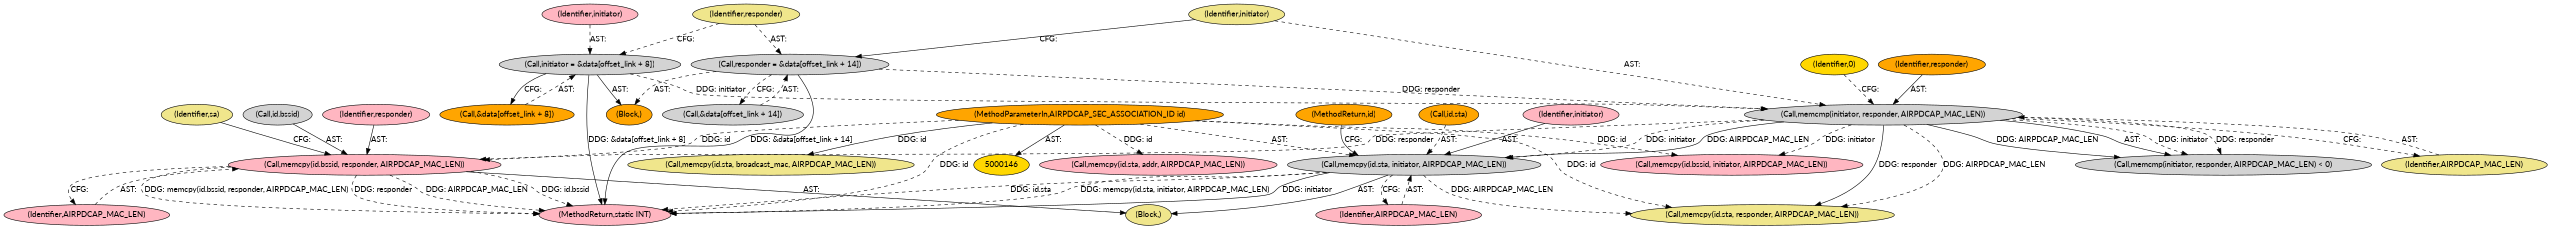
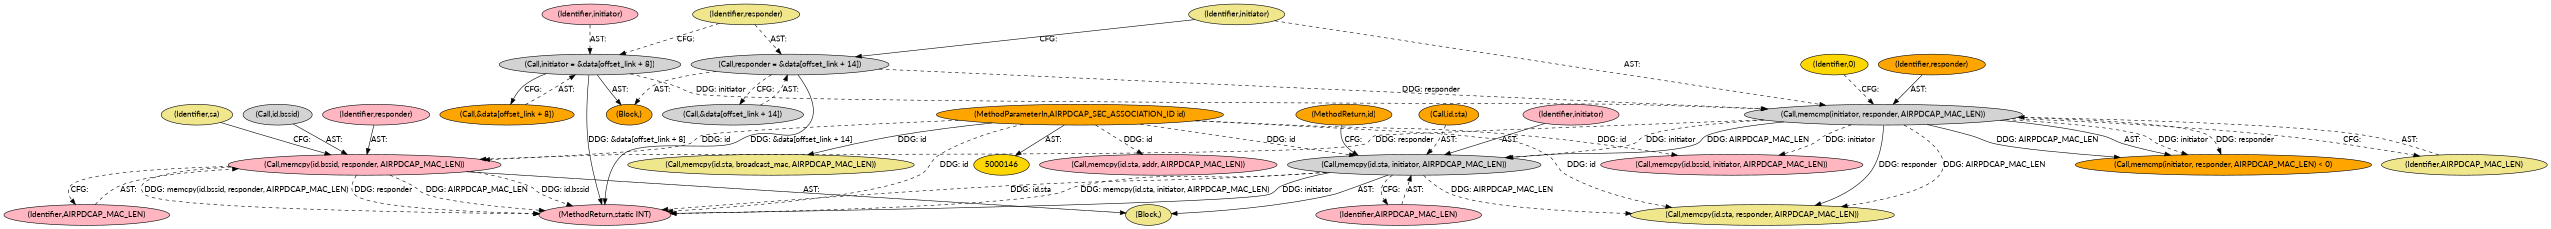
edge "(MethodParameterIn,AIRPDCAP_SEC_ASSOCIATION_ID id)" -> "(Call,memcpy(id.sta, initiator, AIRPDCAP_MAC_LEN))": label "AST: " -> "DDG: id"
node "(Call,memcmp(initiator, responder, AIRPDCAP_MAC_LEN) < 0)": fillcolor lightgrey -> orange
